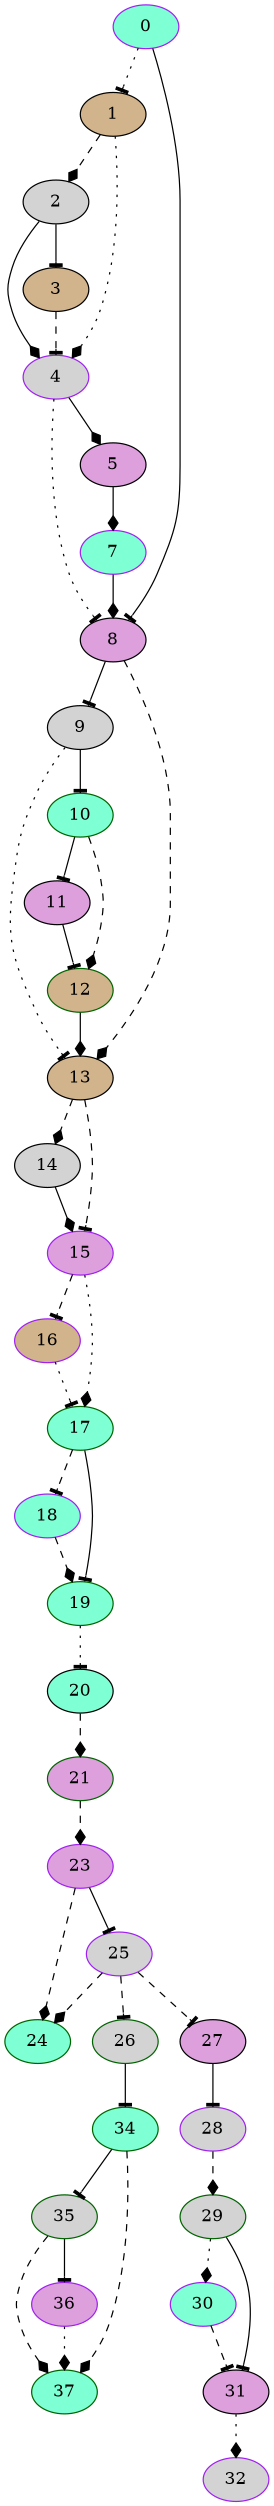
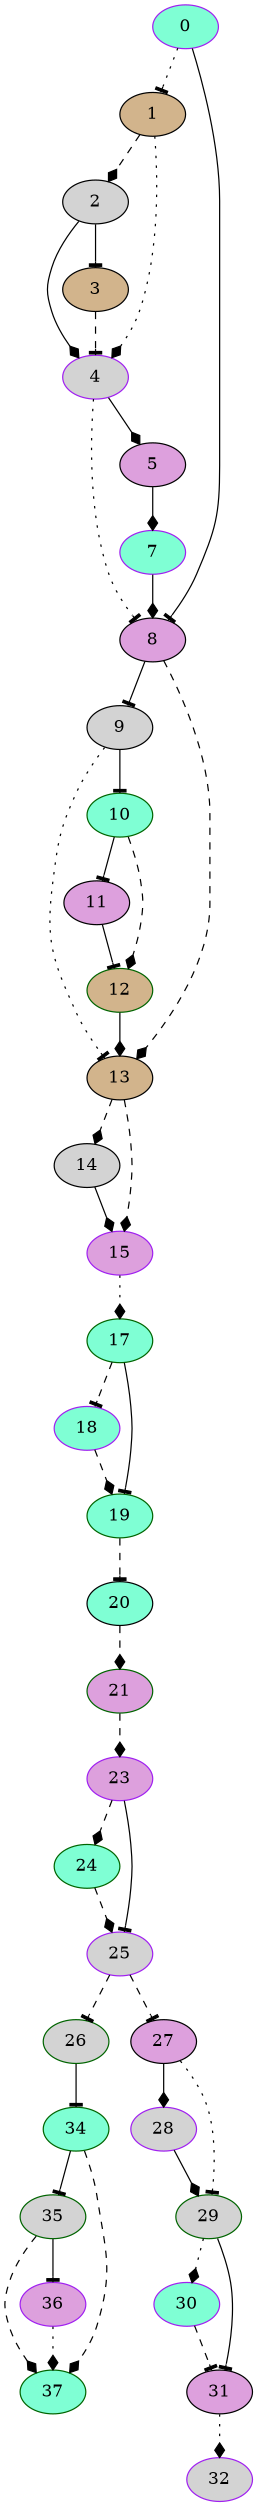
edge "13" -> "15": arrowhead tee -> diamond
node "16": removed
edge "19" -> "20": style dotted -> dashed
edge "25" -> "24": reversed
edge "27" -> "28": arrowhead tee -> diamond
edge "27" -> "29": added
edge "28" -> "29": style dashed -> solid
